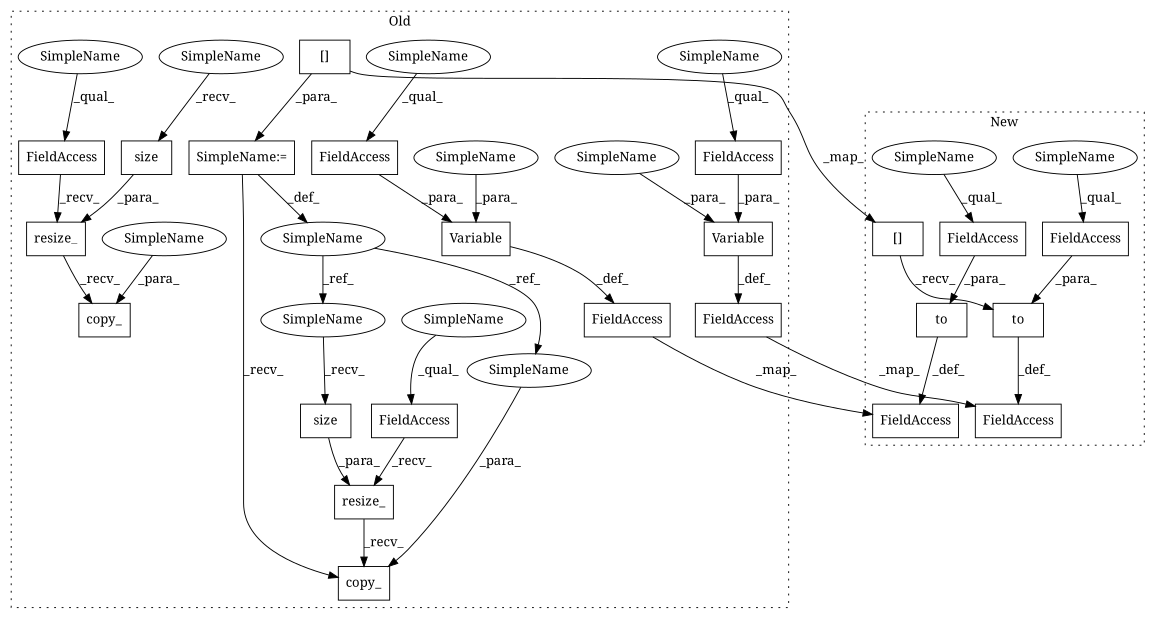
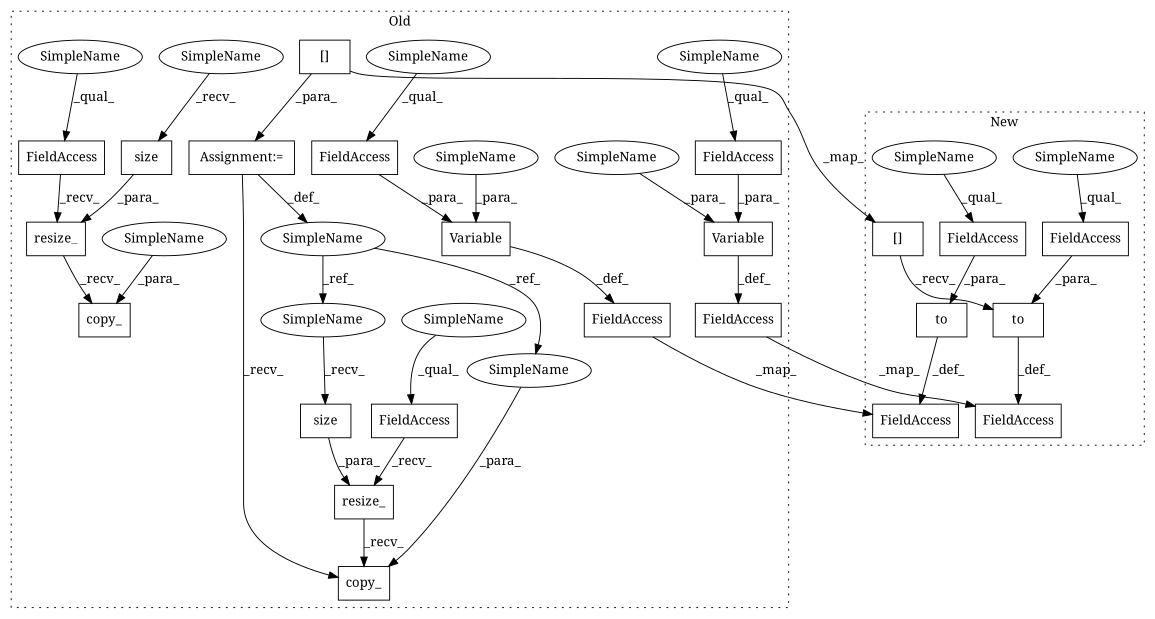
node "SimpleName:=": label "SimpleName:=" -> "Assignment:="
